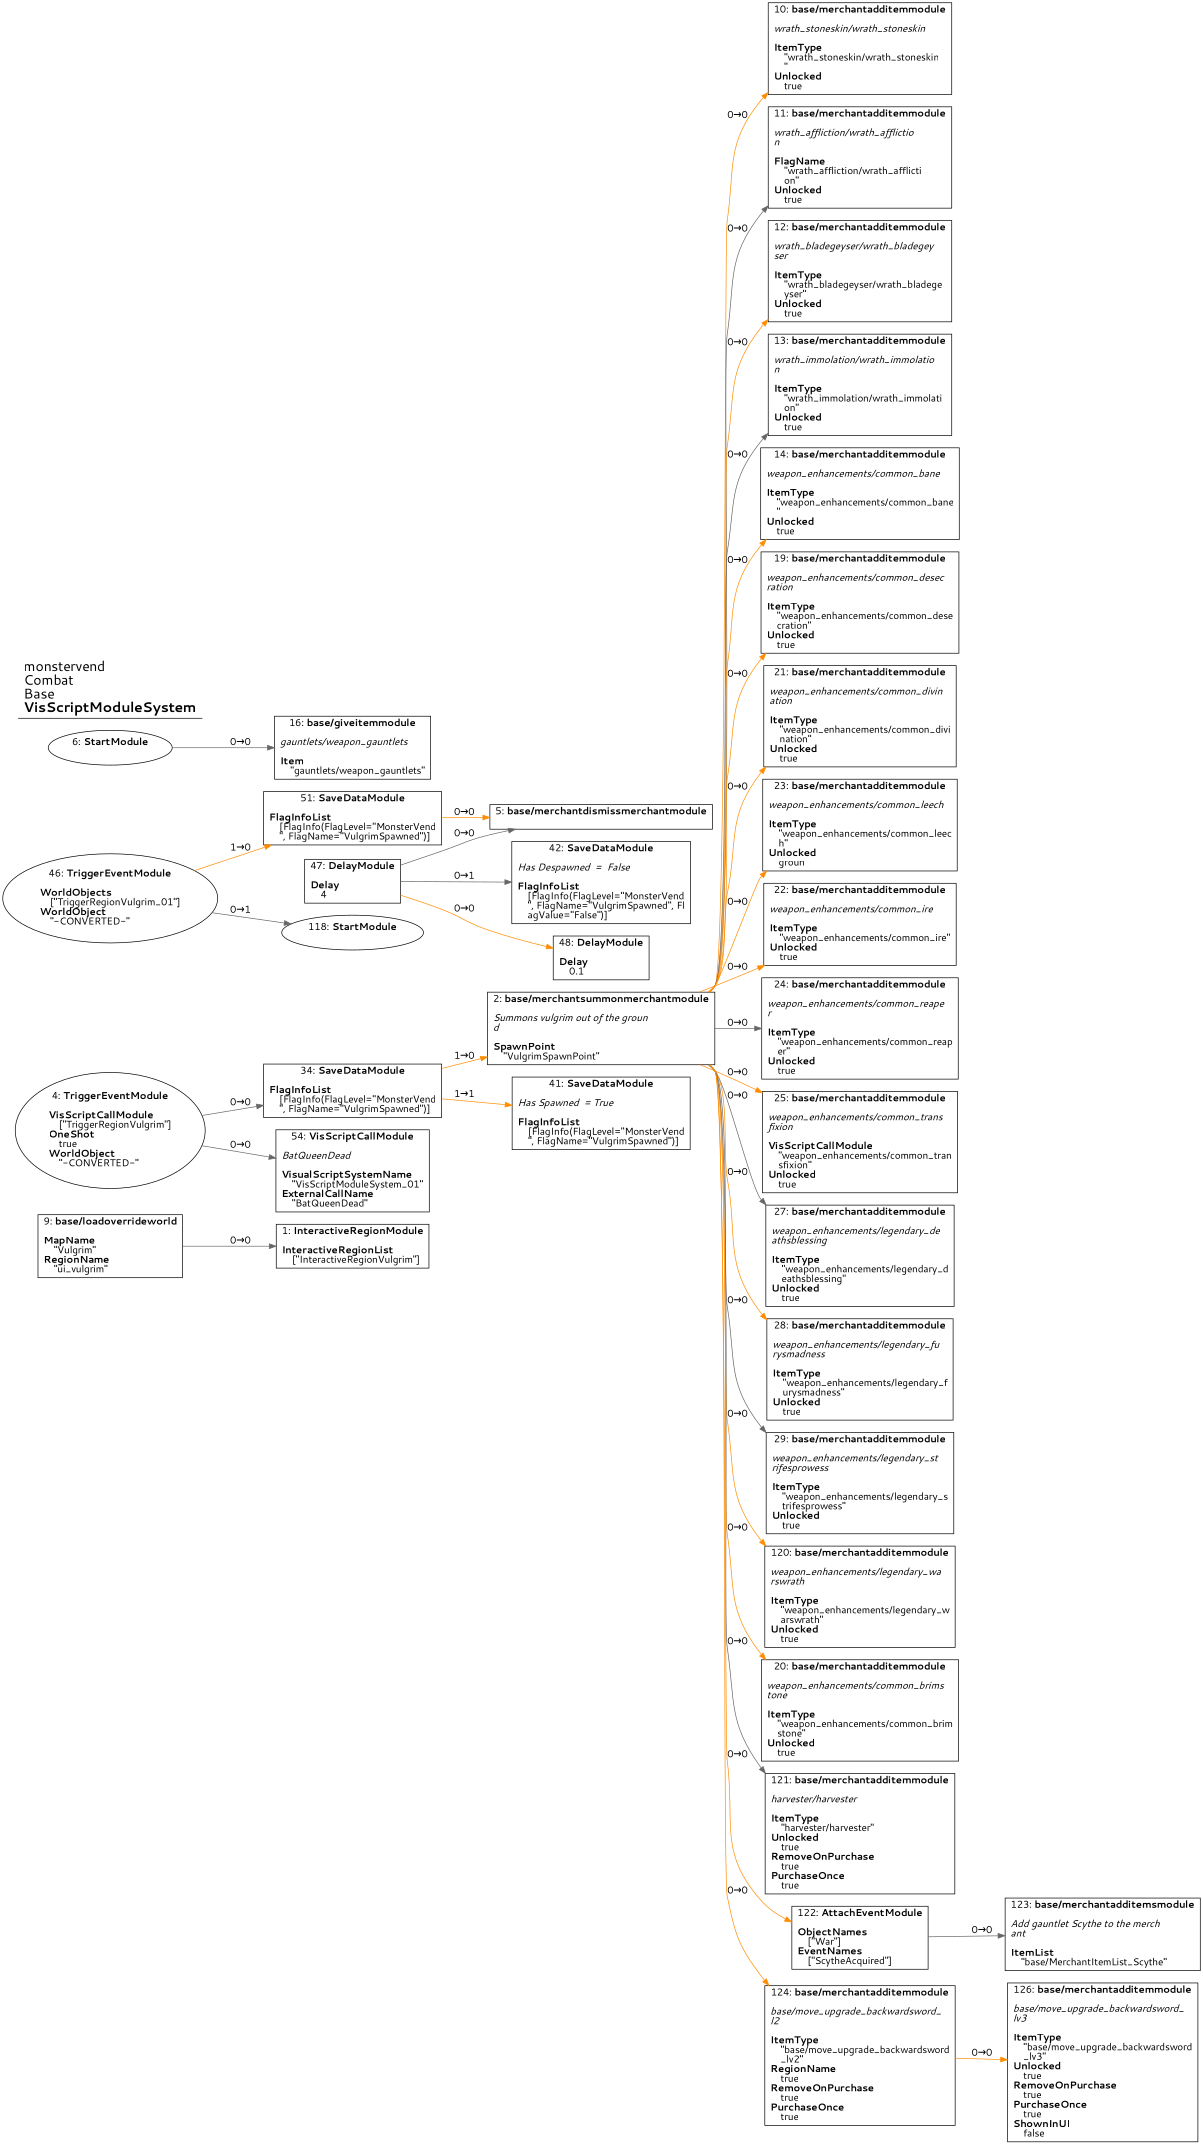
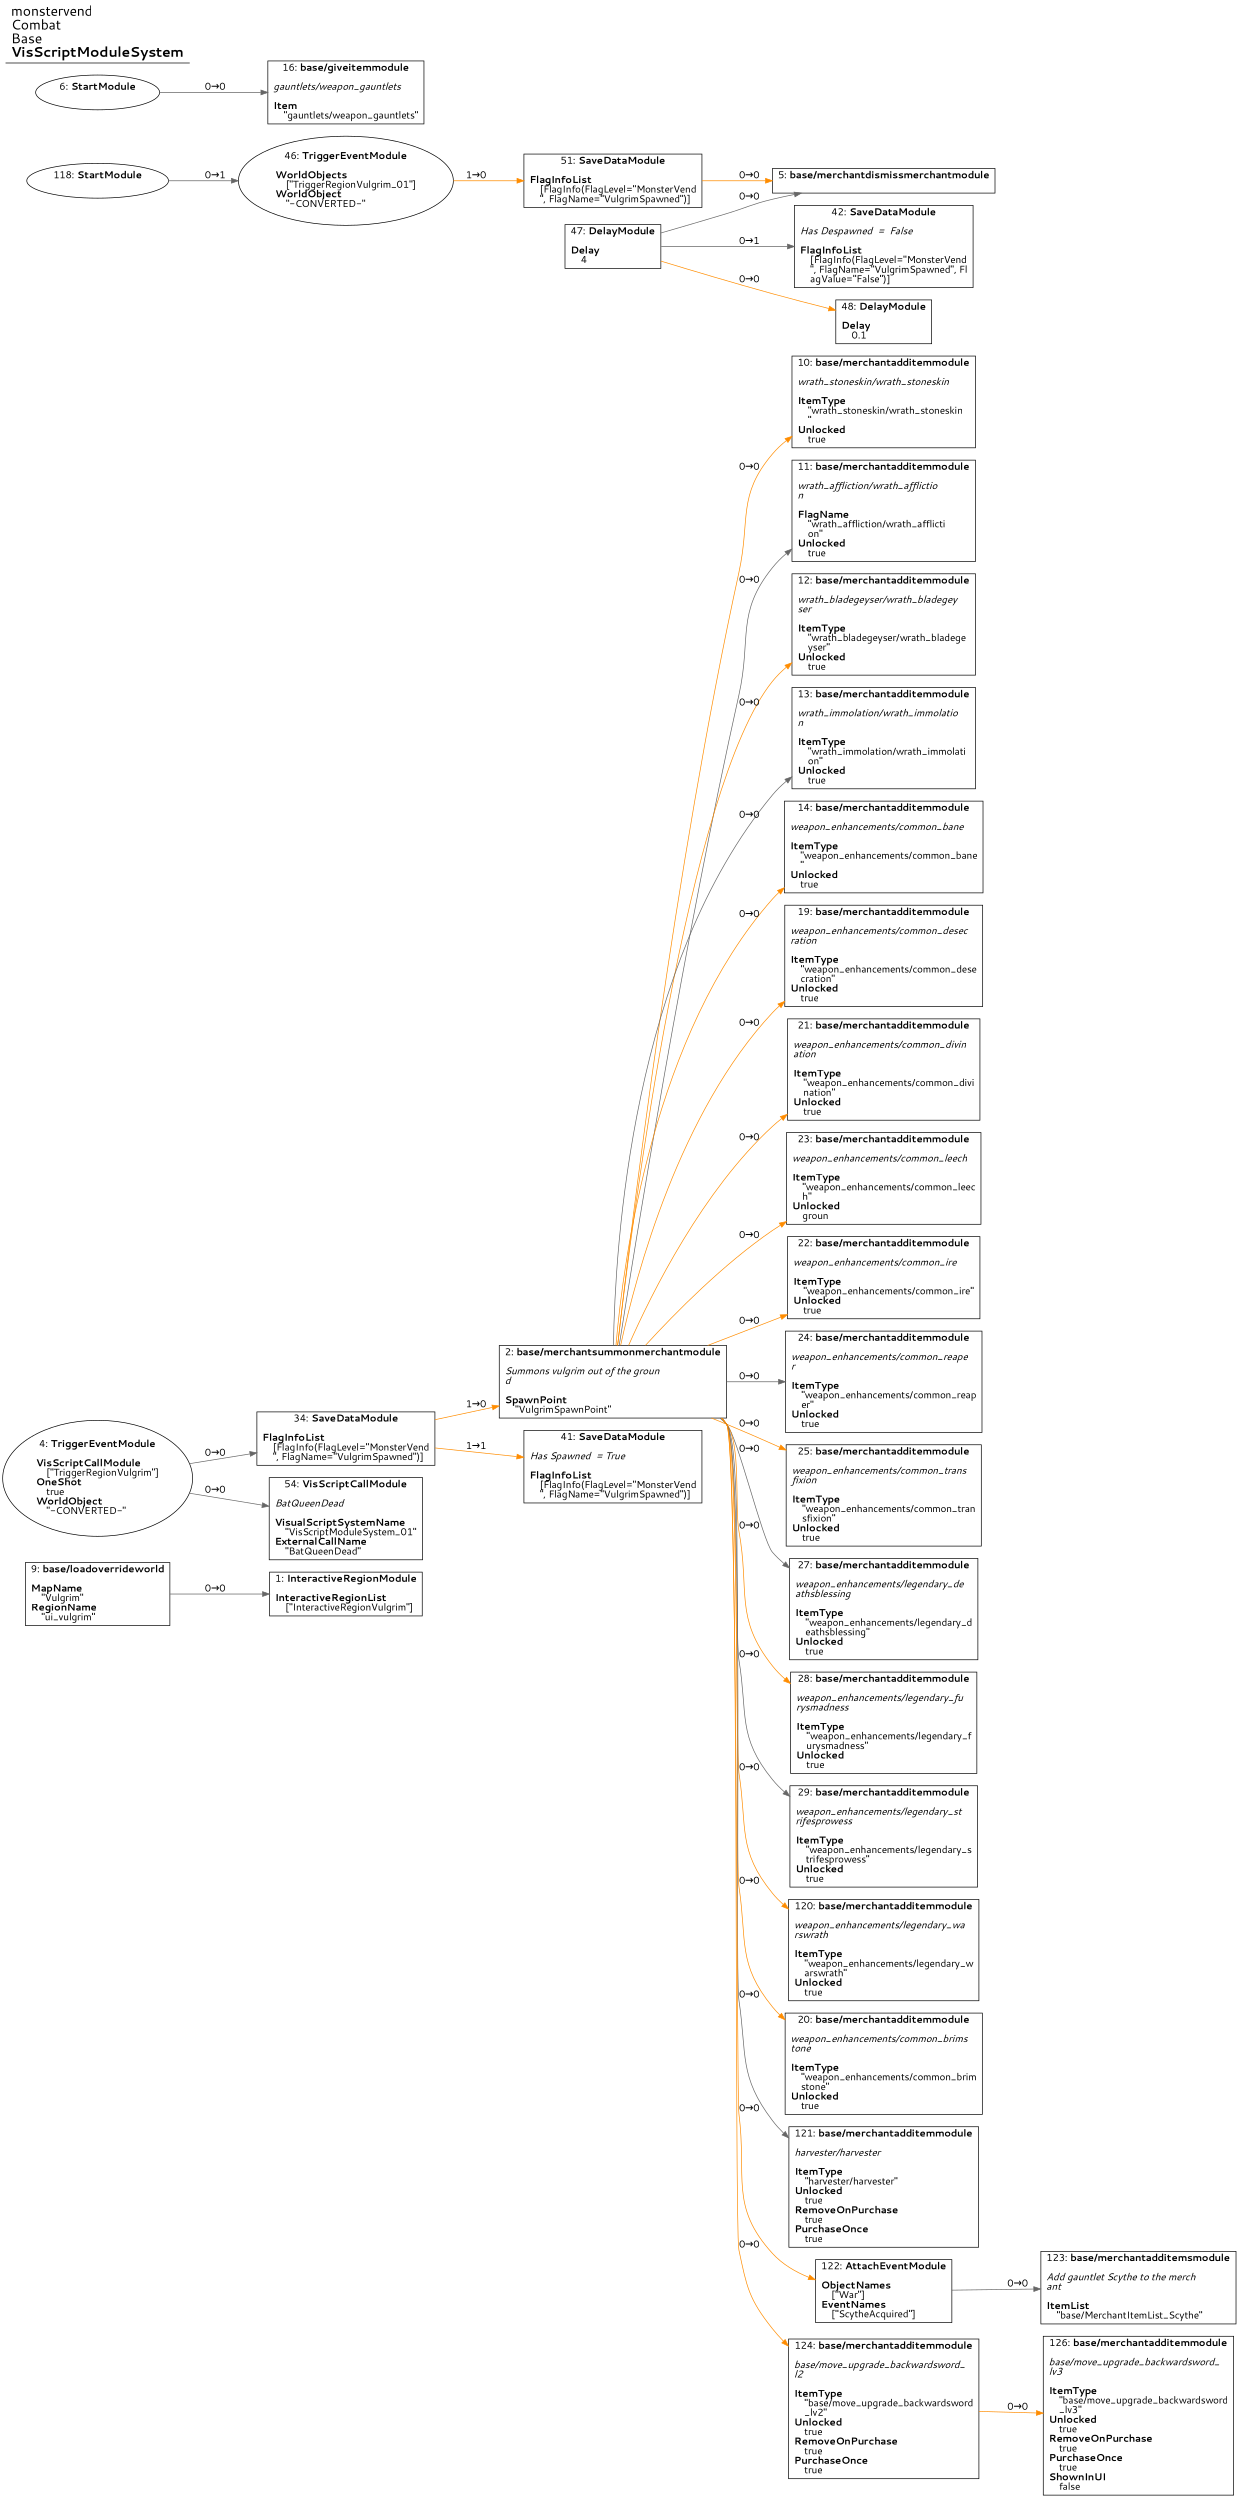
edge "46:" -> "118:": reversed
node "25:": text "VisScriptCallModule" -> "ItemType"
node "124:": text "RegionName" -> "Unlocked"
